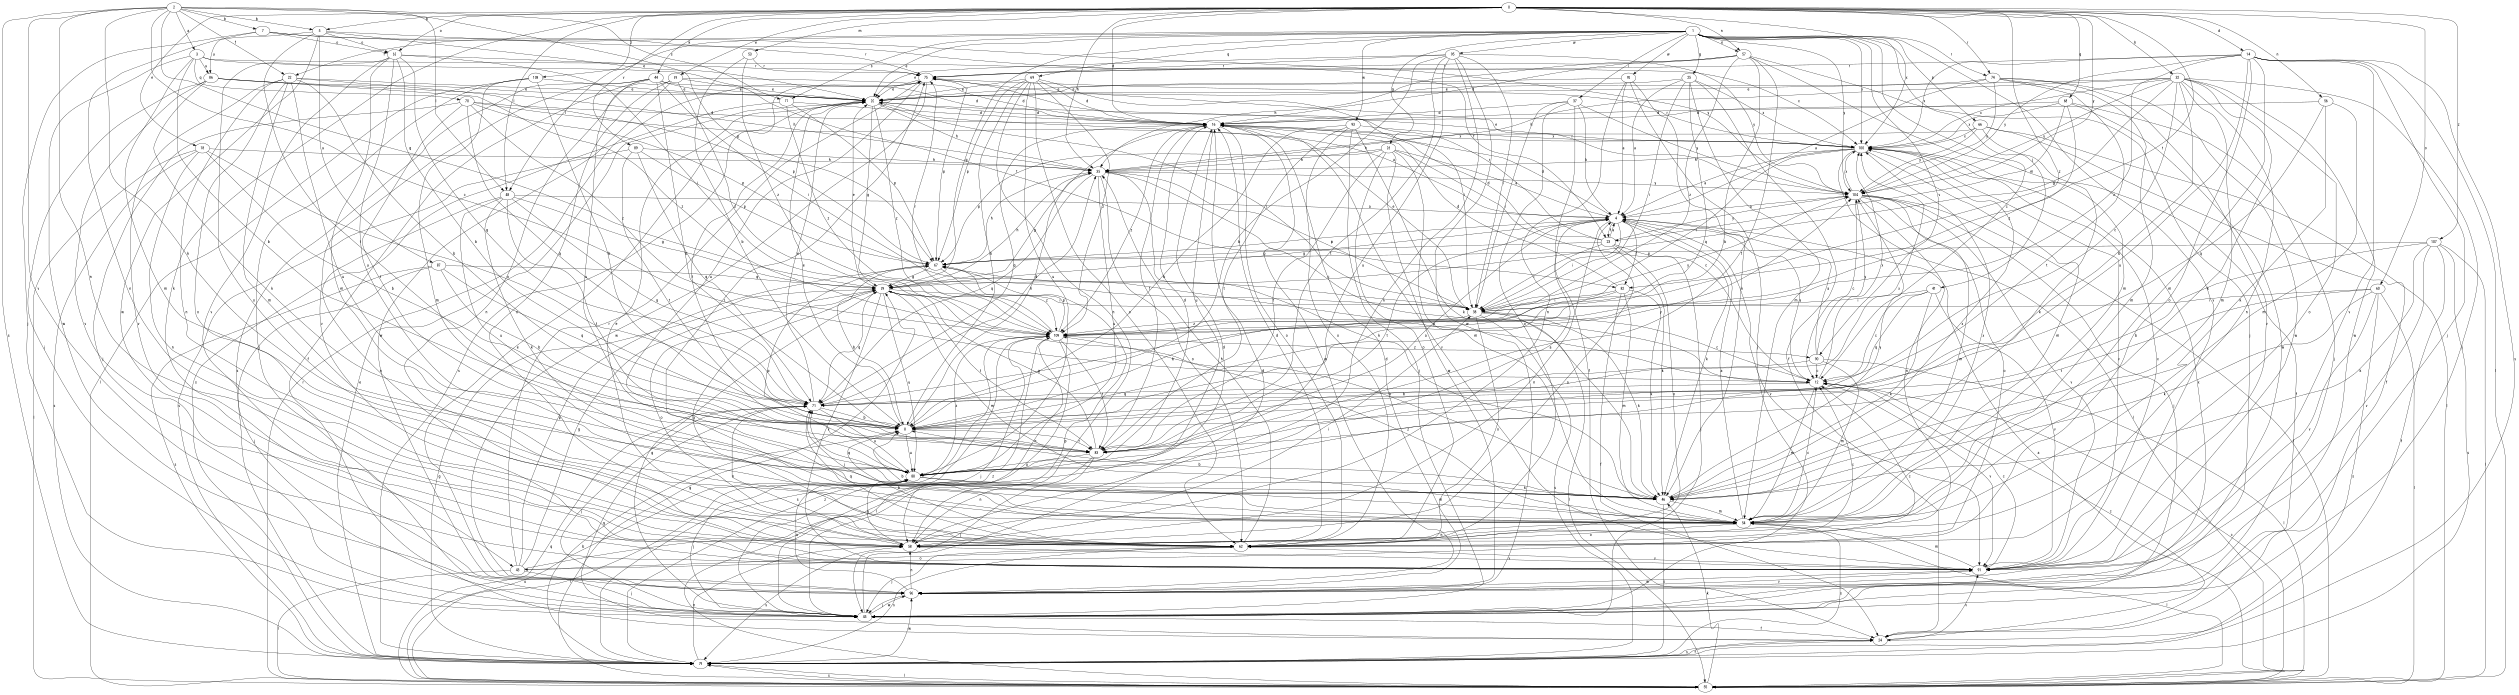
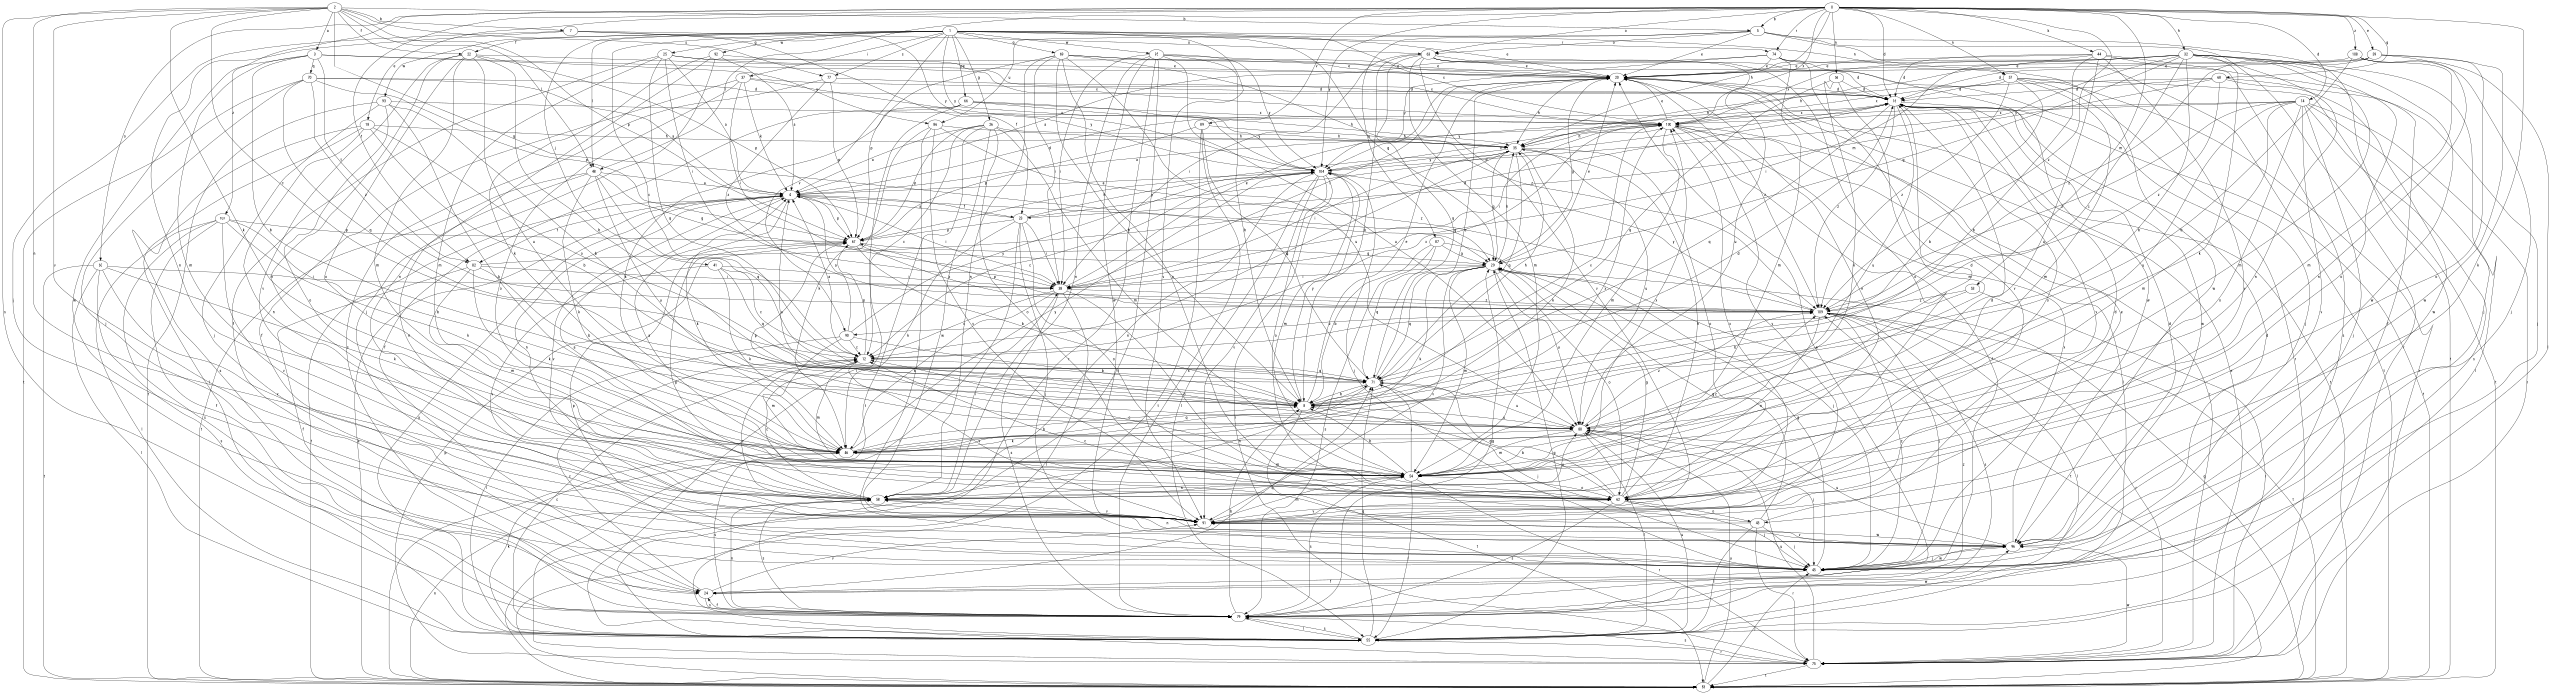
edge "86" -> "20": now "63" -> "20"
edge "75" -> "83": added, label "t"
